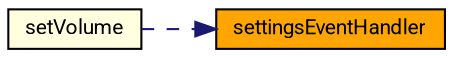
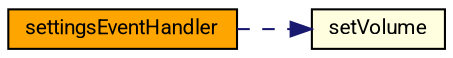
edge "setVolume" -> "settingsEventHandler": reversed
